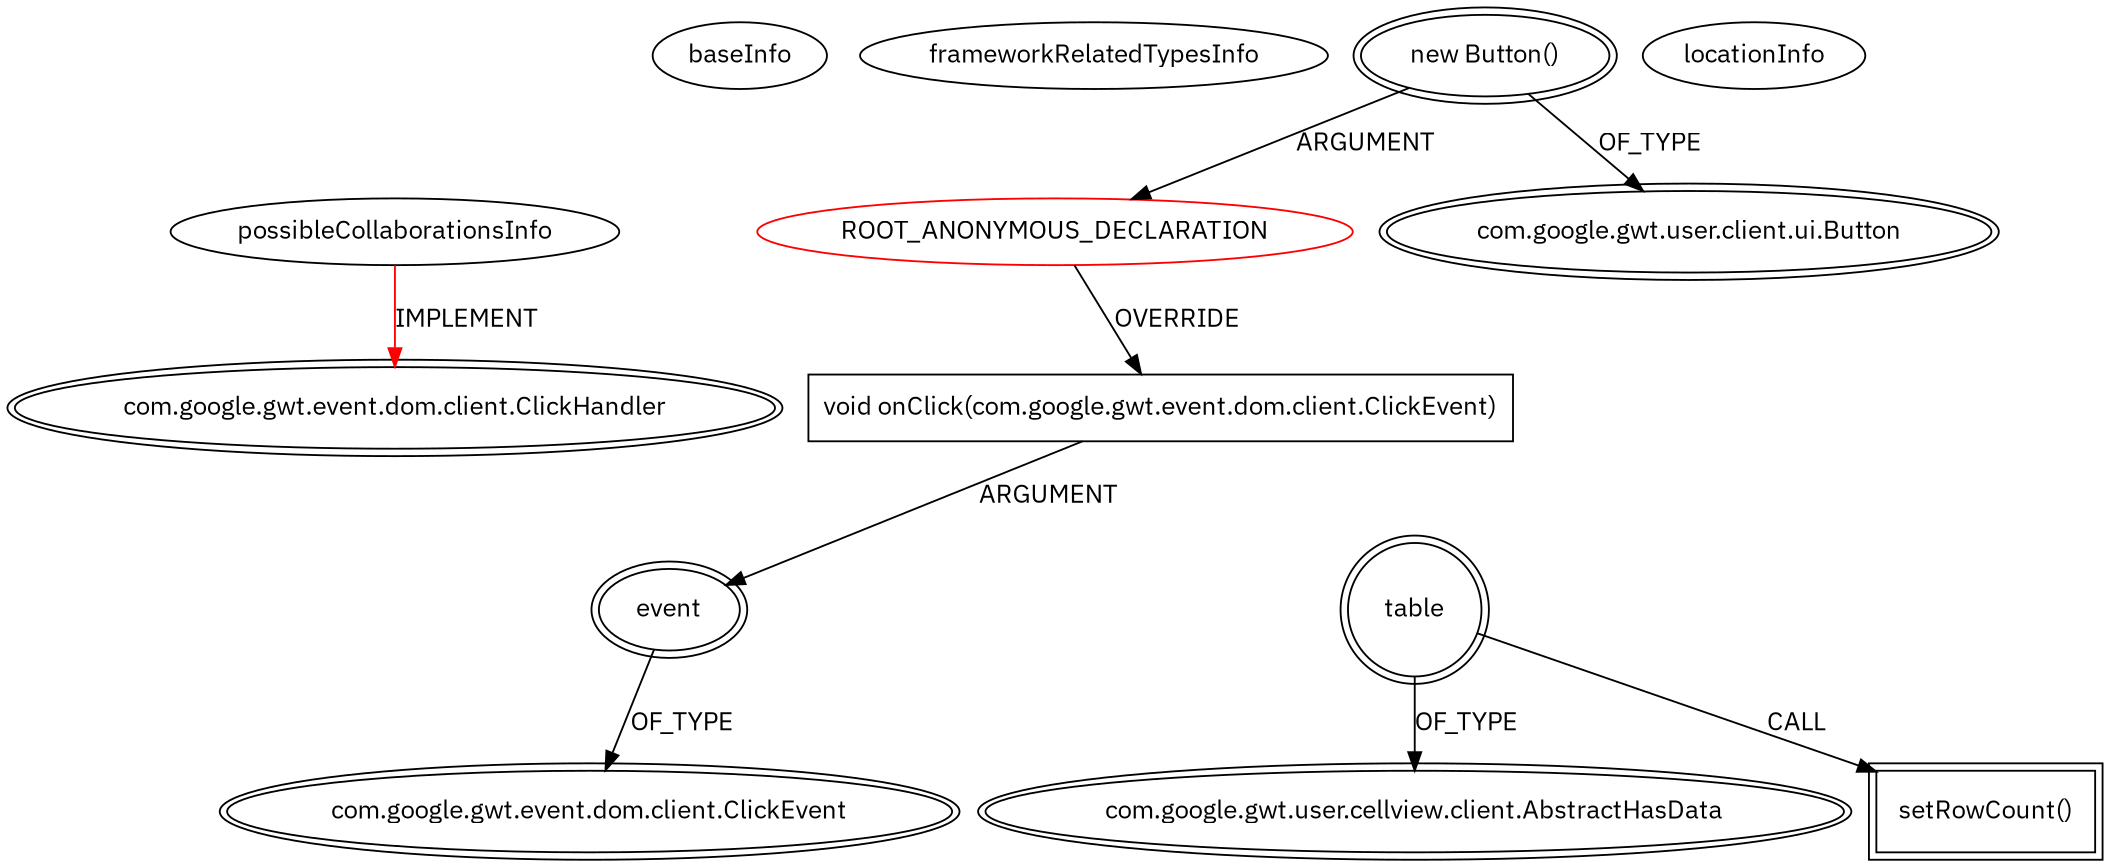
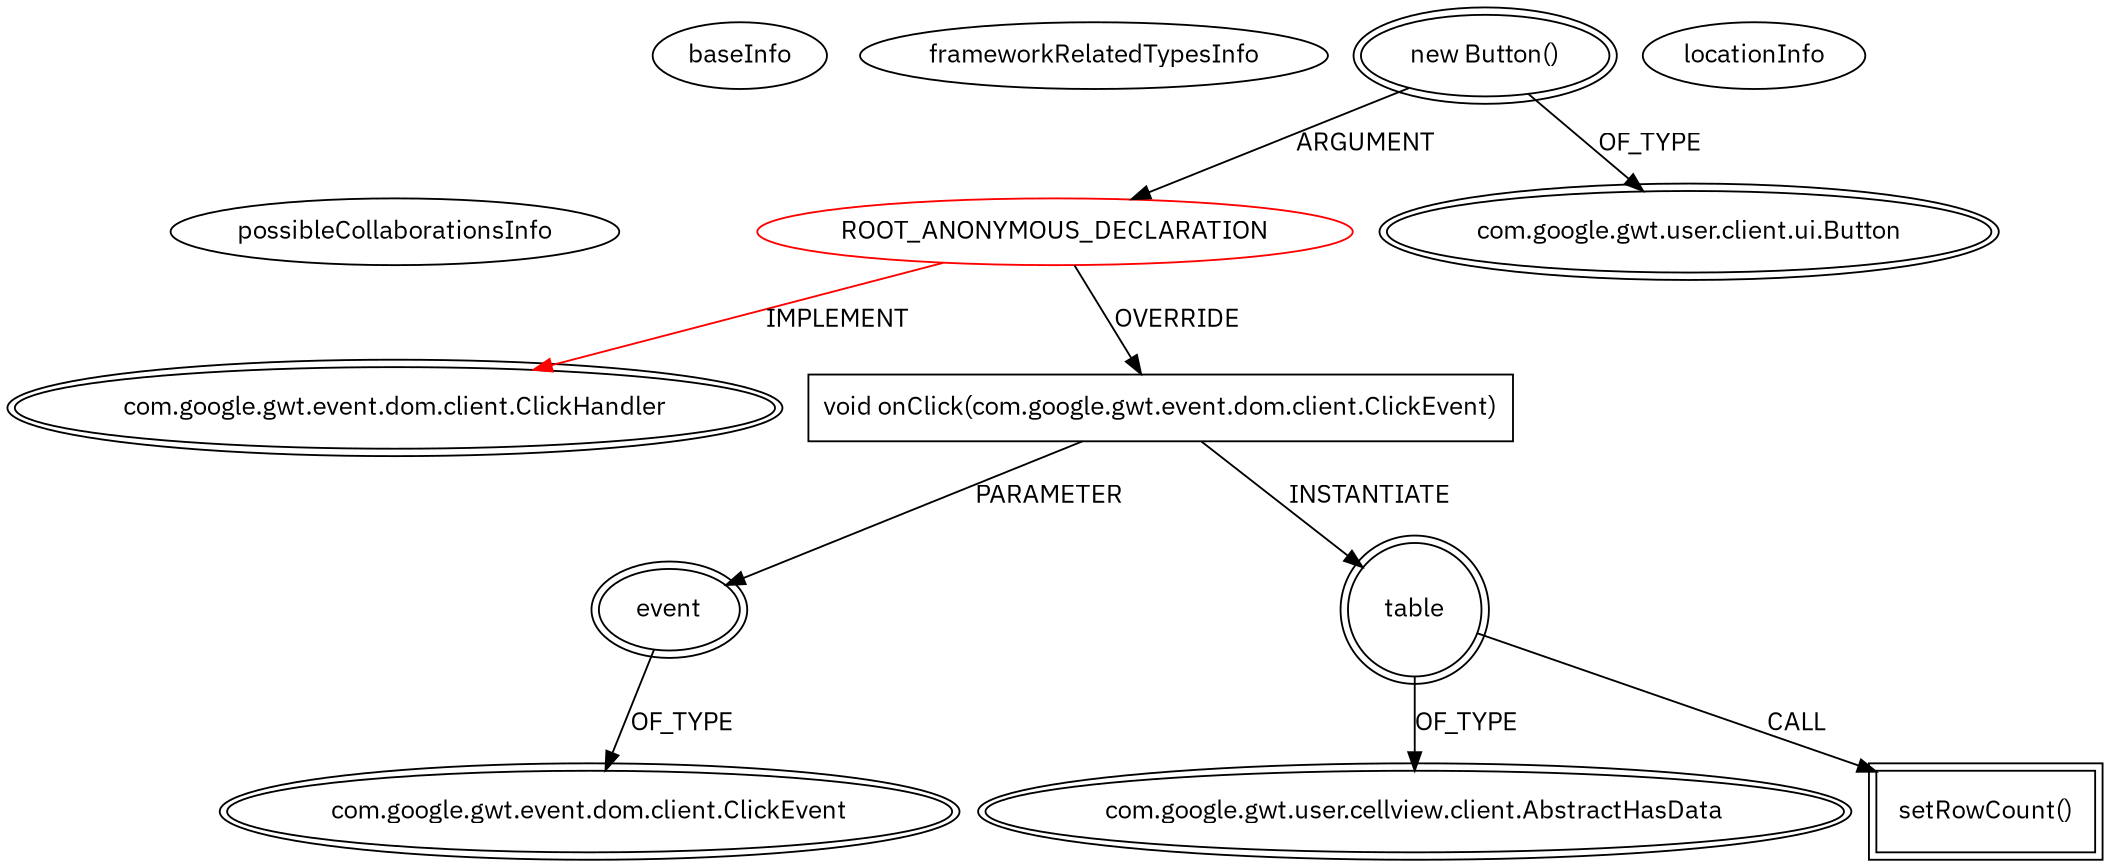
edge "possibleCollaborationsInfo" -> "com.google.gwt.event.dom.client.ClickHandler": now "ROOT_ANONYMOUS_DECLARATION" -> "com.google.gwt.event.dom.client.ClickHandler"
edge "void onClick(com.google.gwt.event.dom.client.ClickEvent)" -> "event": label "ARGUMENT" -> "PARAMETER"
edge "void onClick(com.google.gwt.event.dom.client.ClickEvent)" -> "table": added, label "INSTANTIATE"
